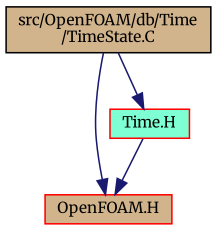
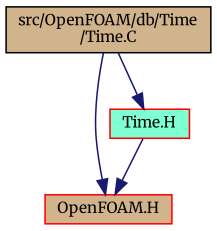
node "src/OpenFOAM/db/Time /TimeState.C": label "src/OpenFOAM/db/Time /TimeState.C" -> "src/OpenFOAM/db/Time /Time.C"
